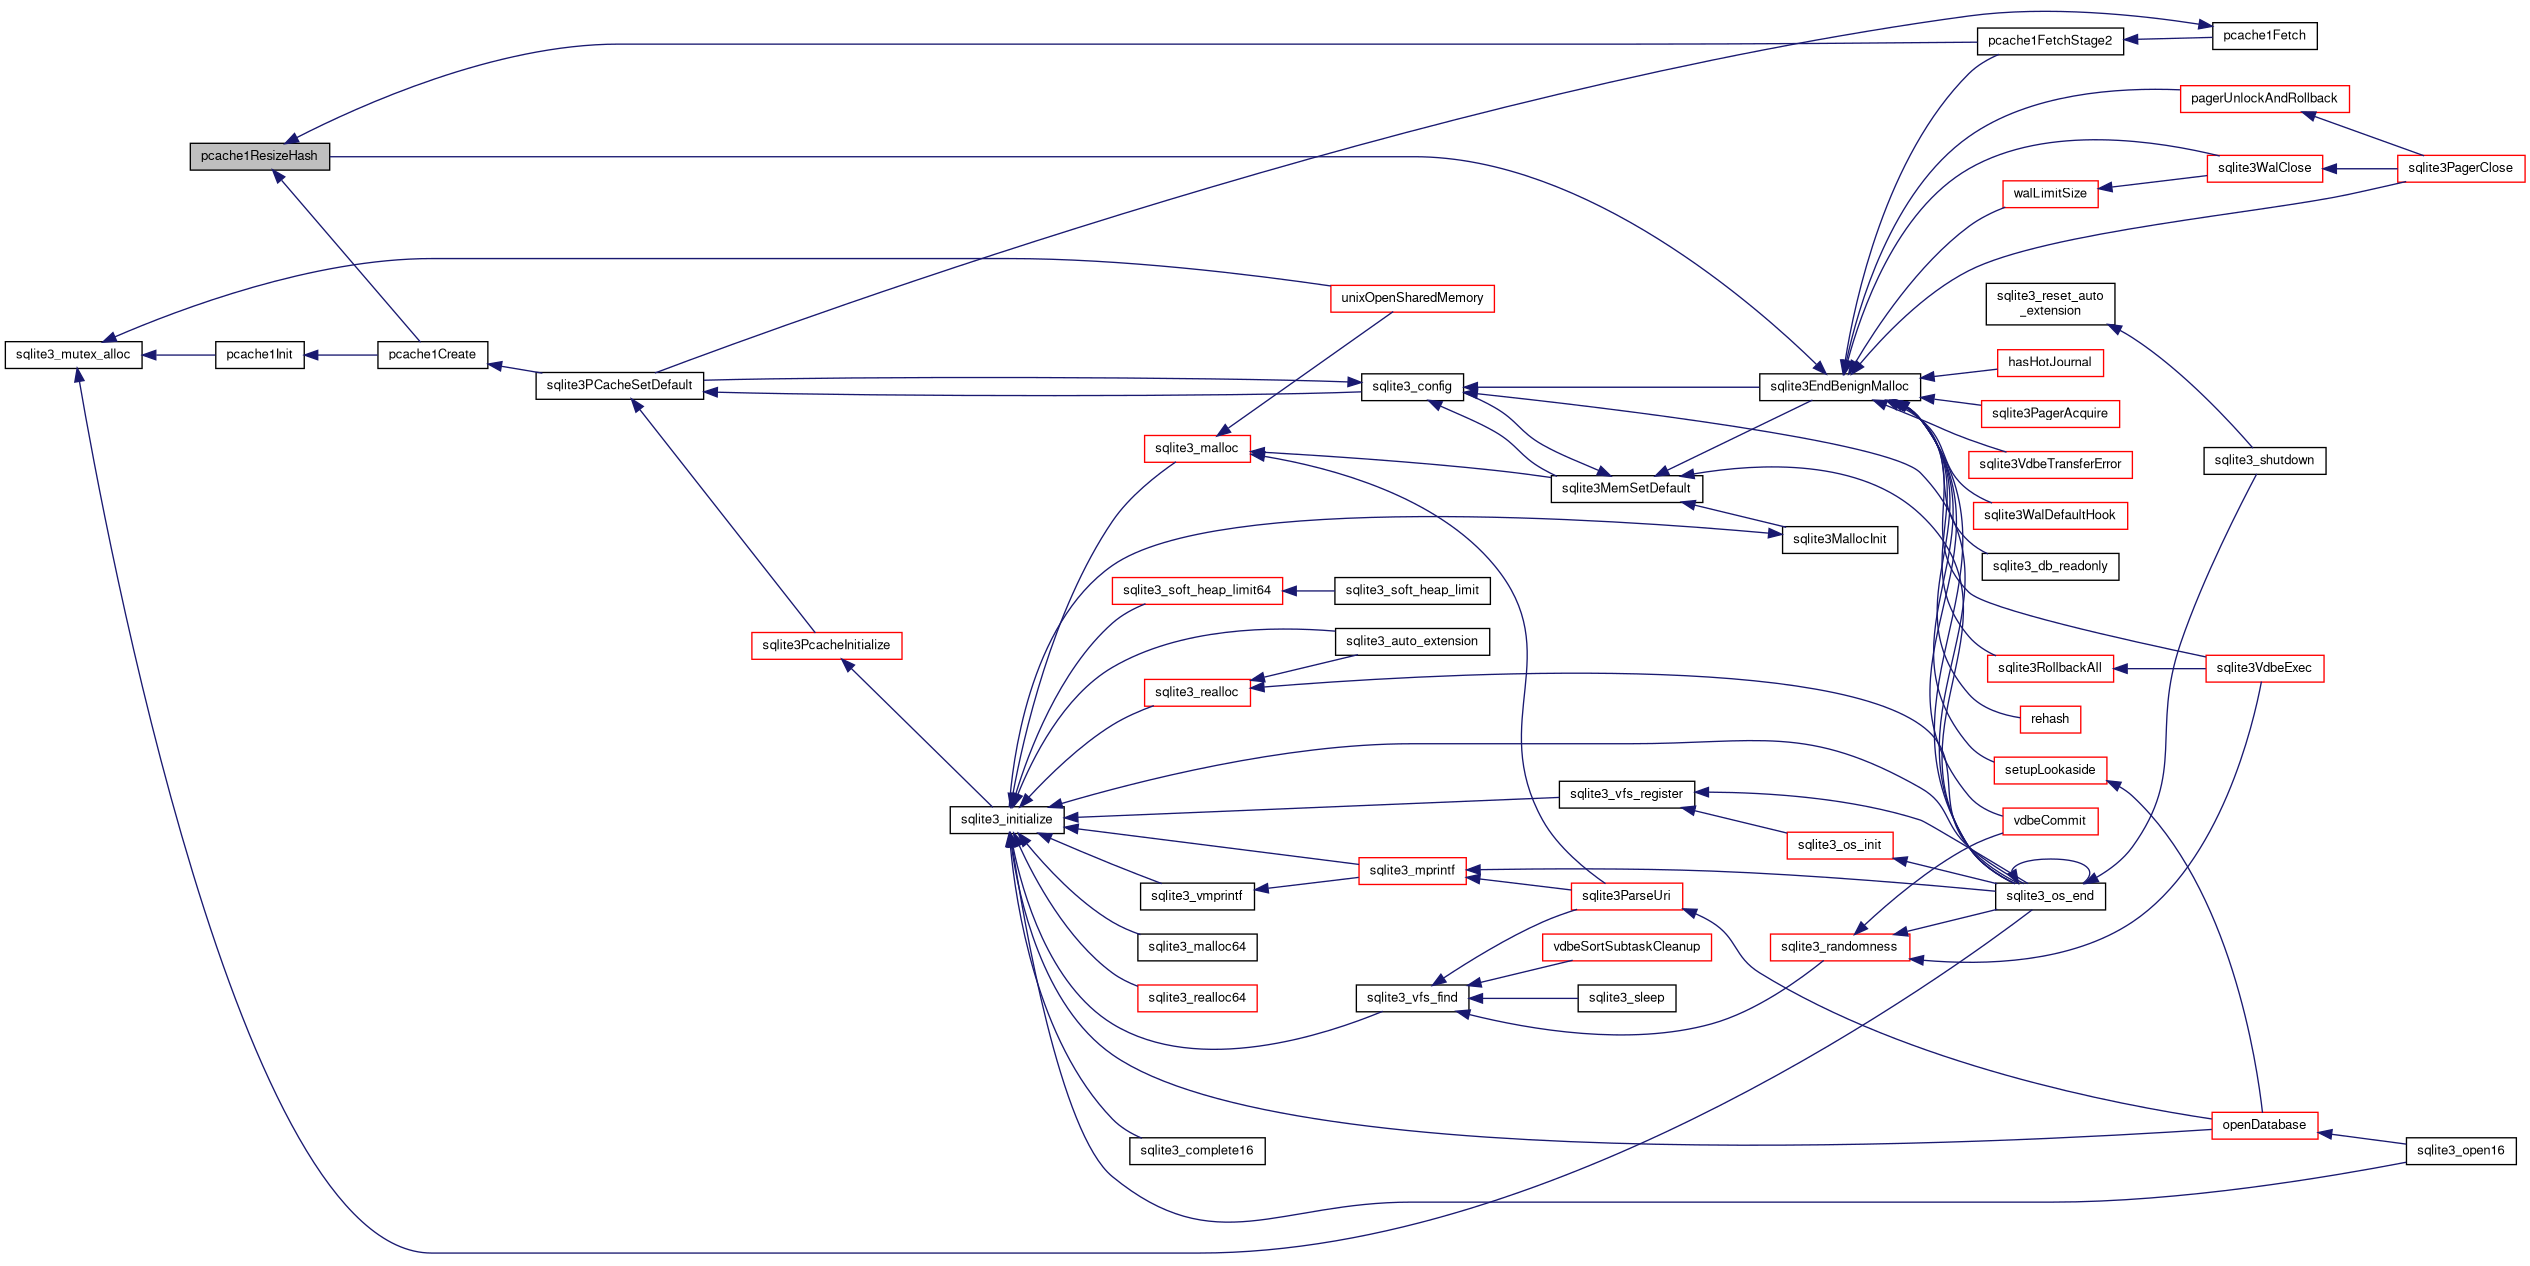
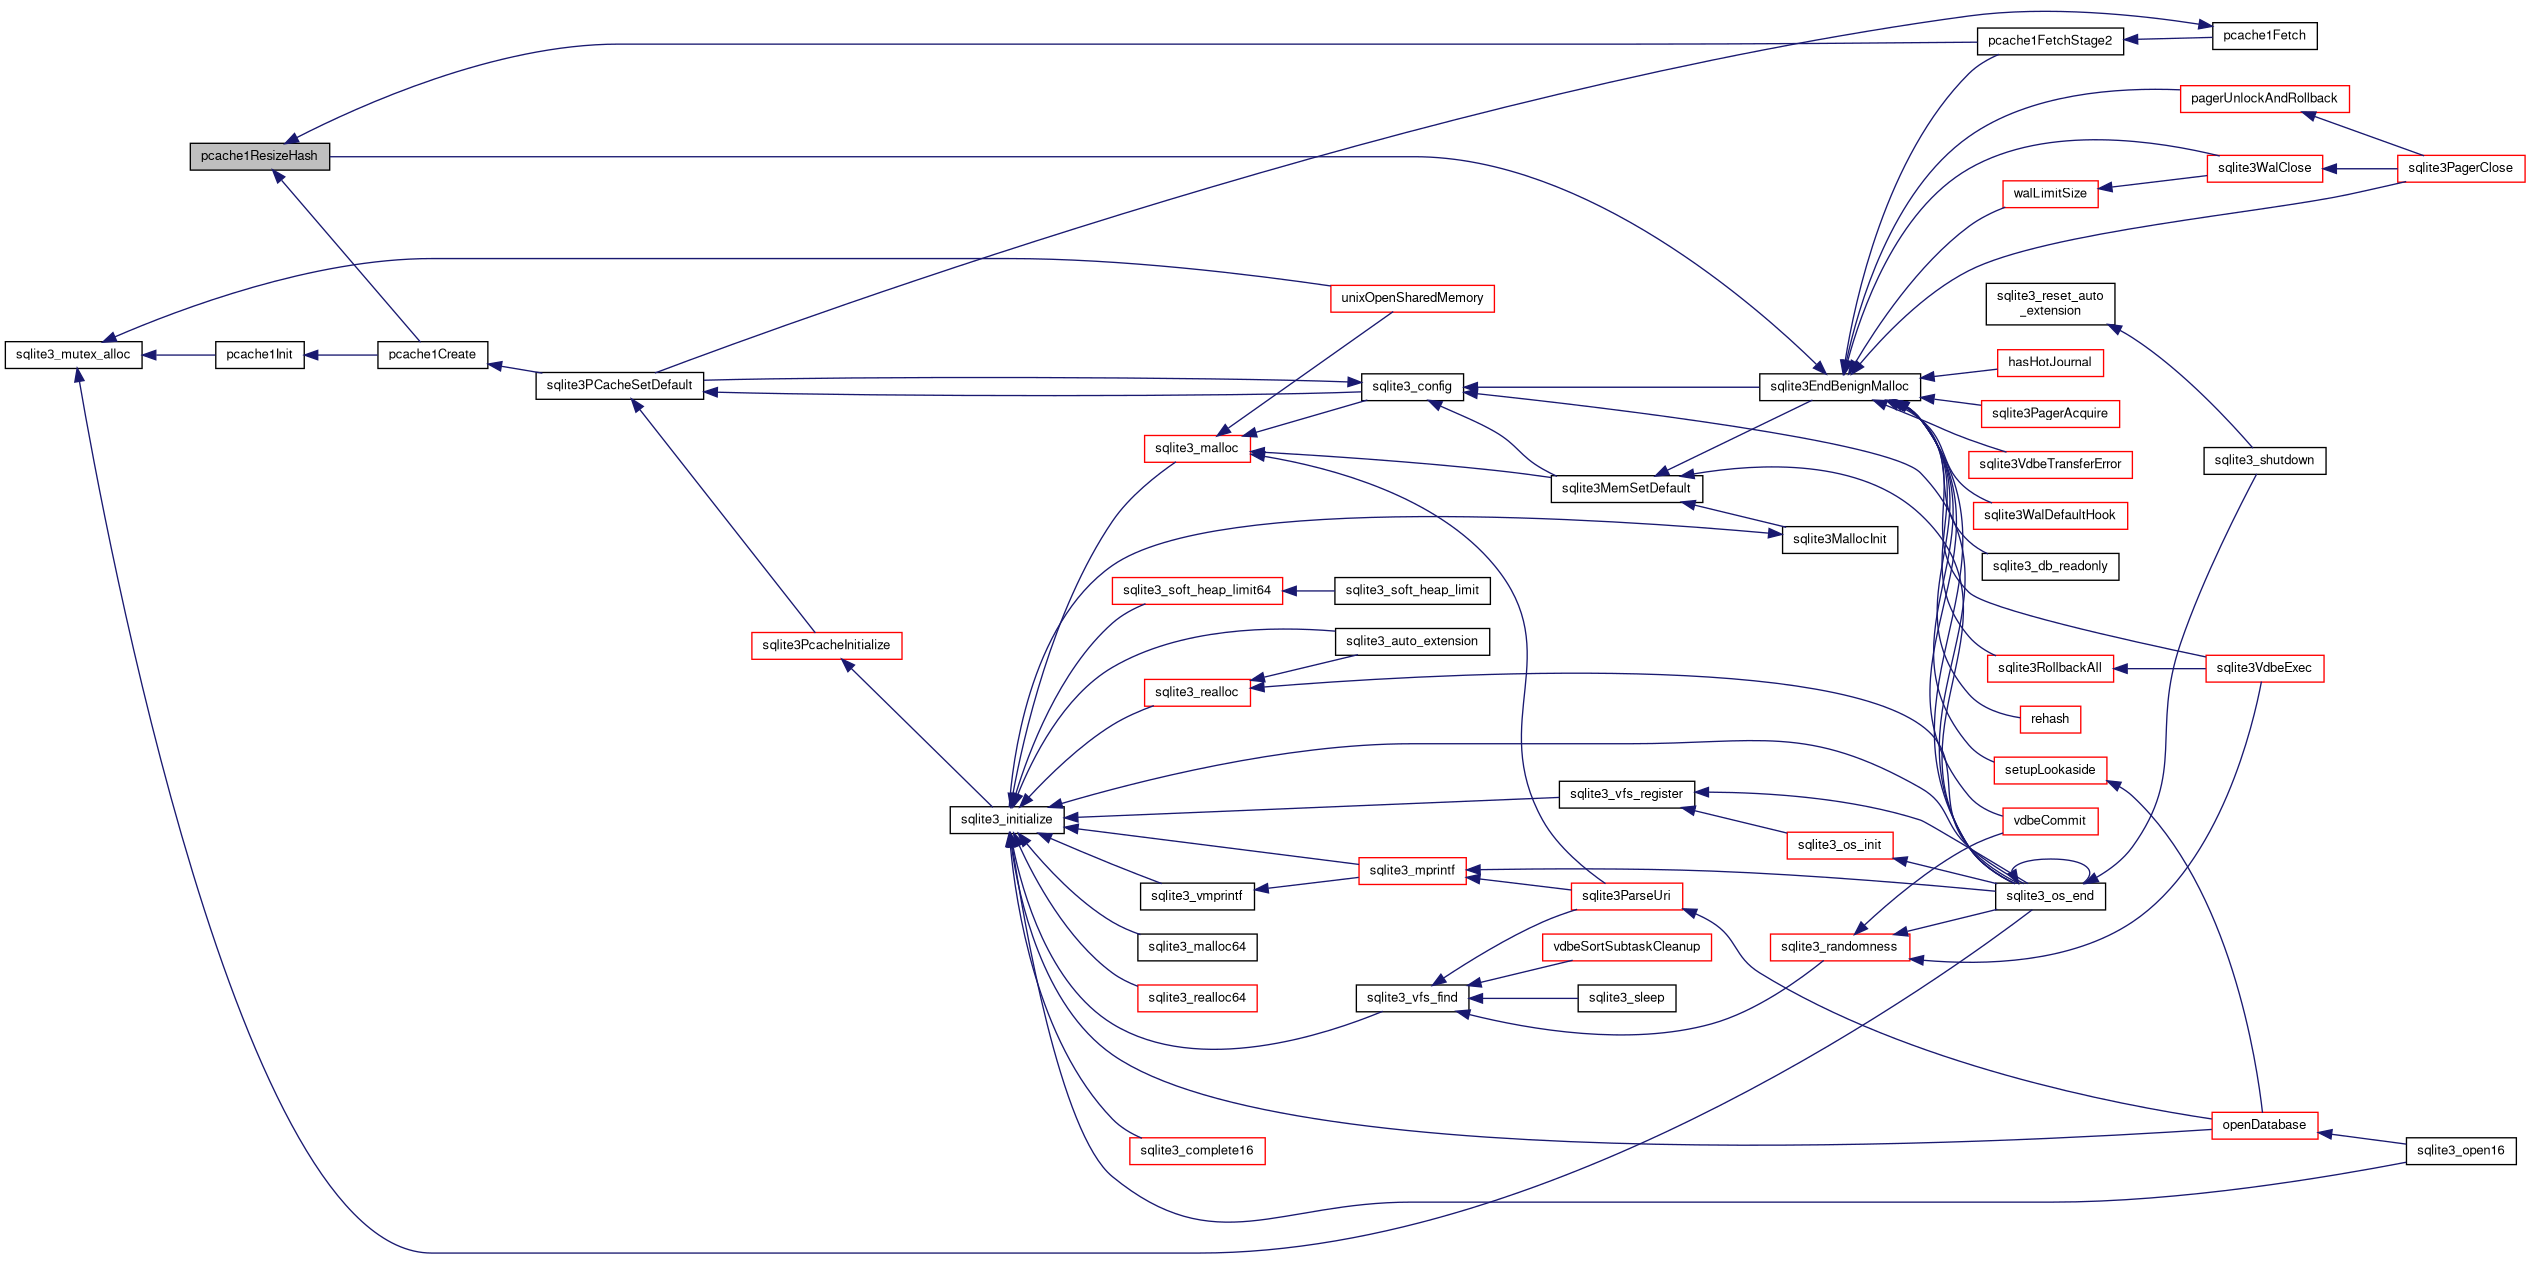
edge "sqlite3_config" -> "sqlite3MemSetDefault": now "sqlite3_config" -> "sqlite3_malloc"
node "sqlite3_complete16": color black -> red
